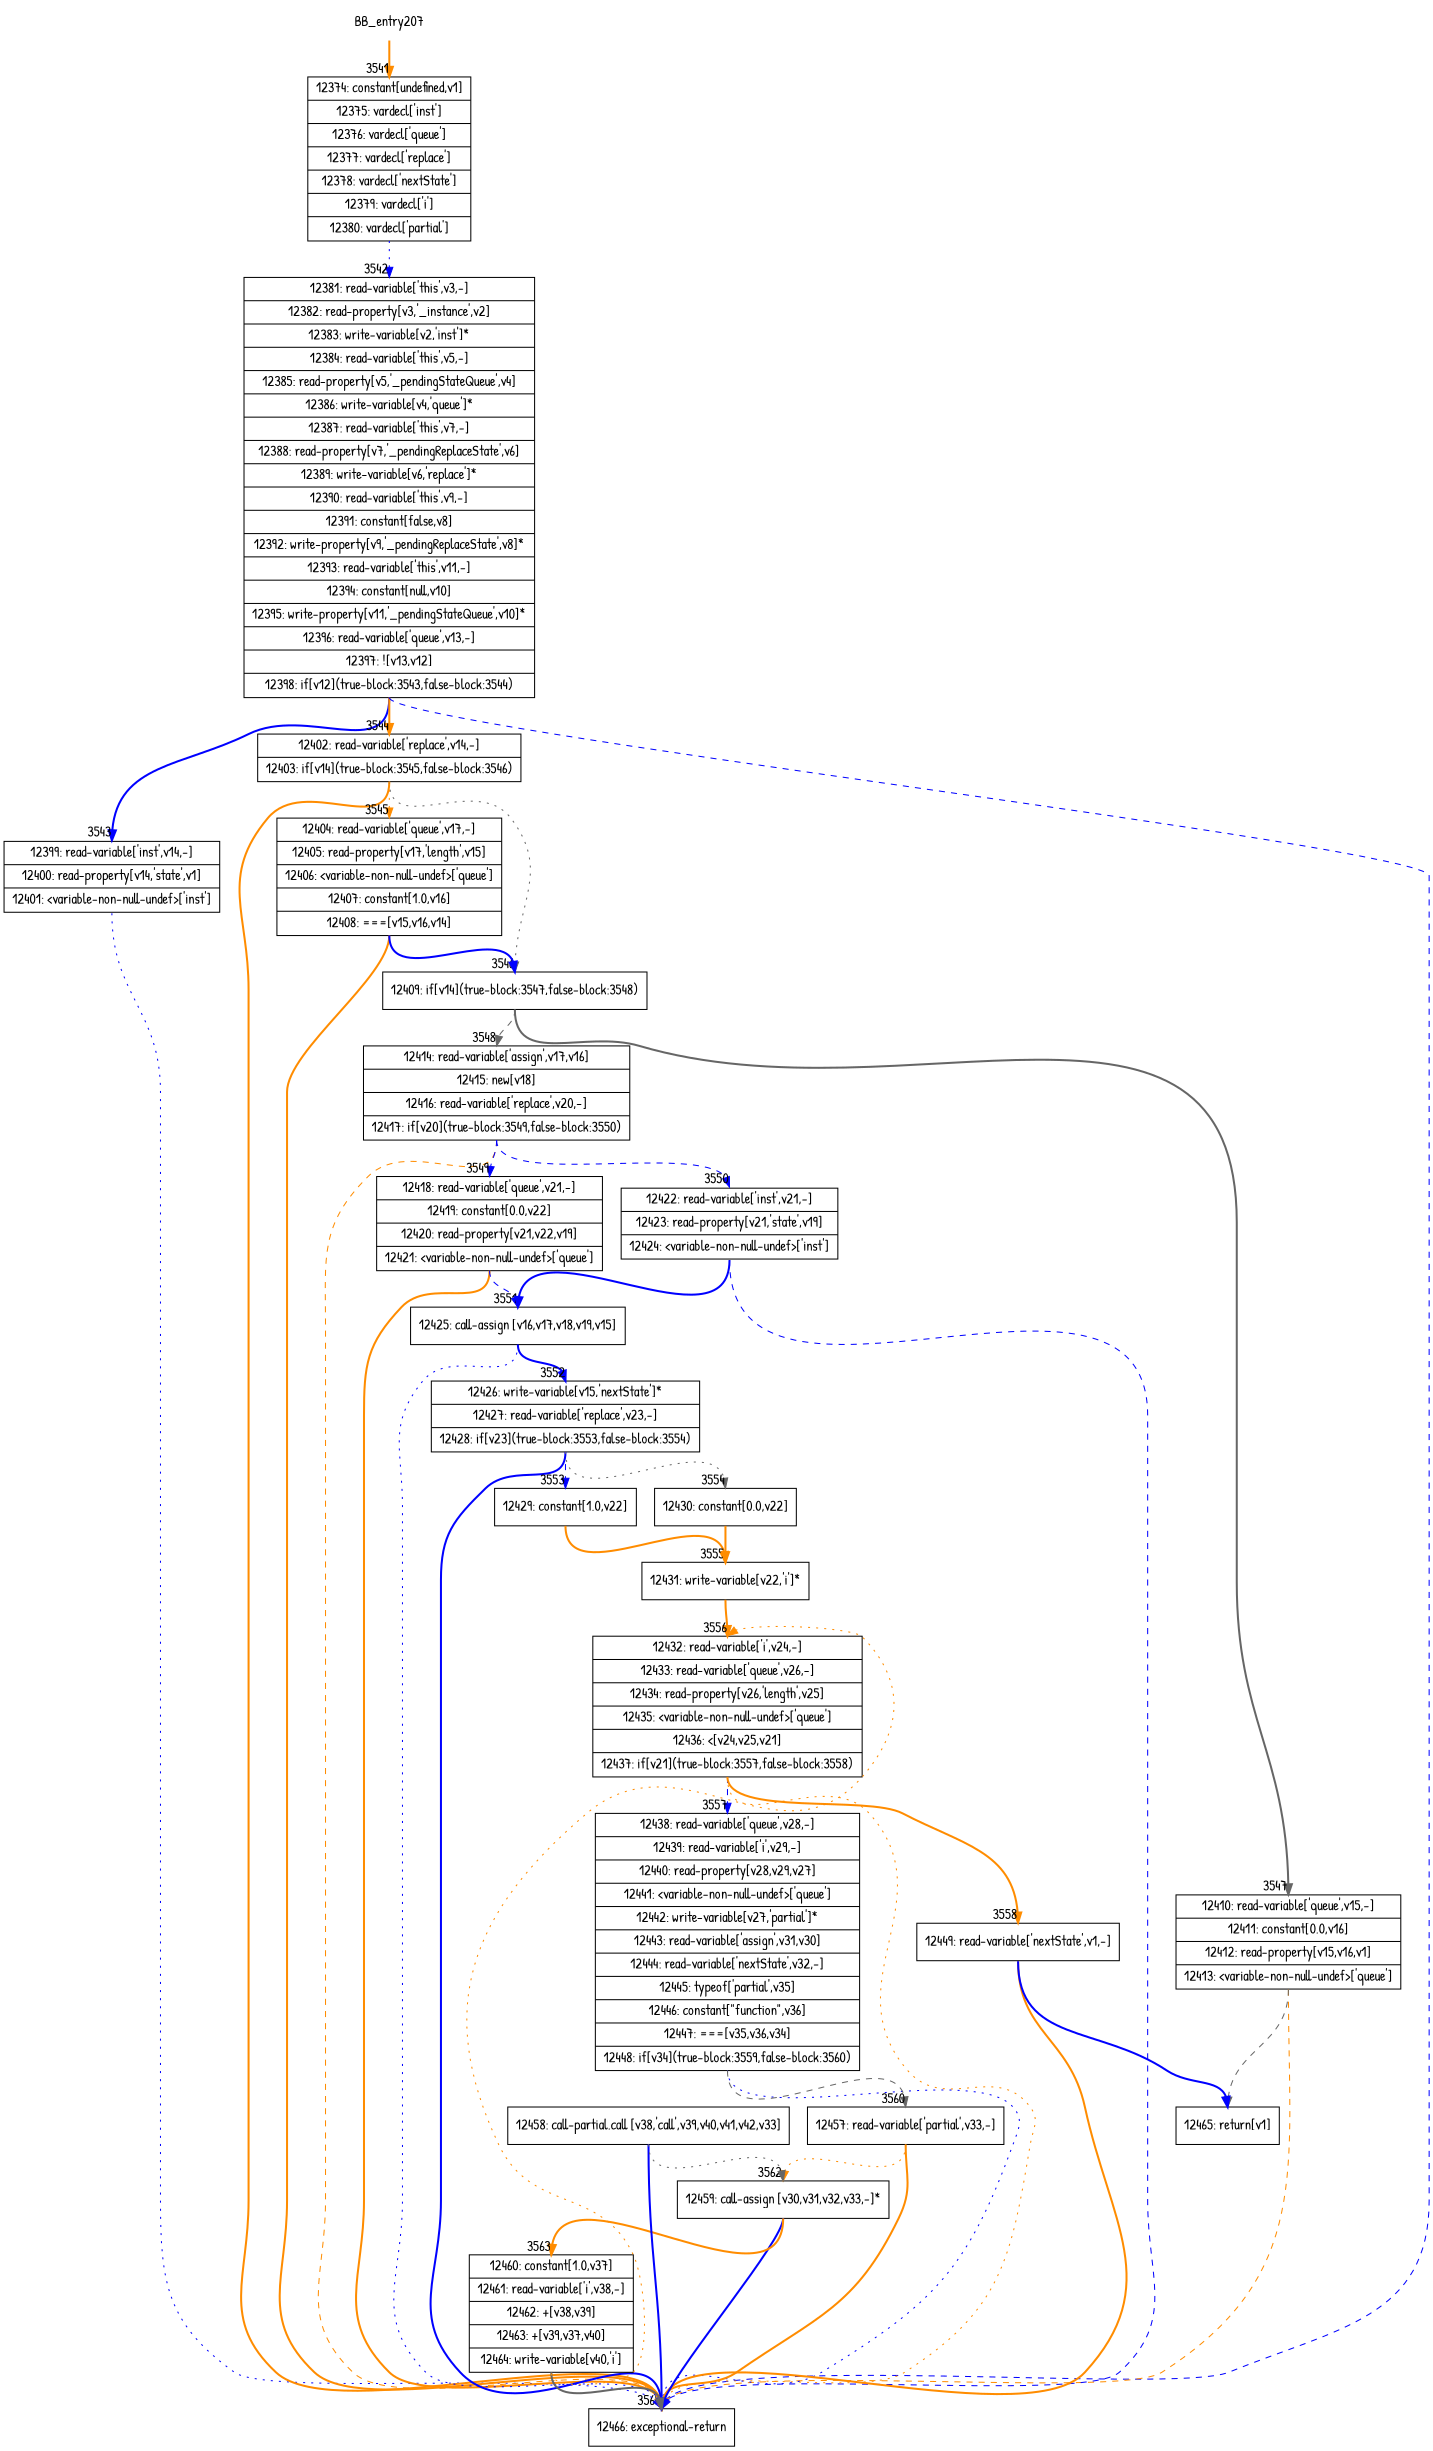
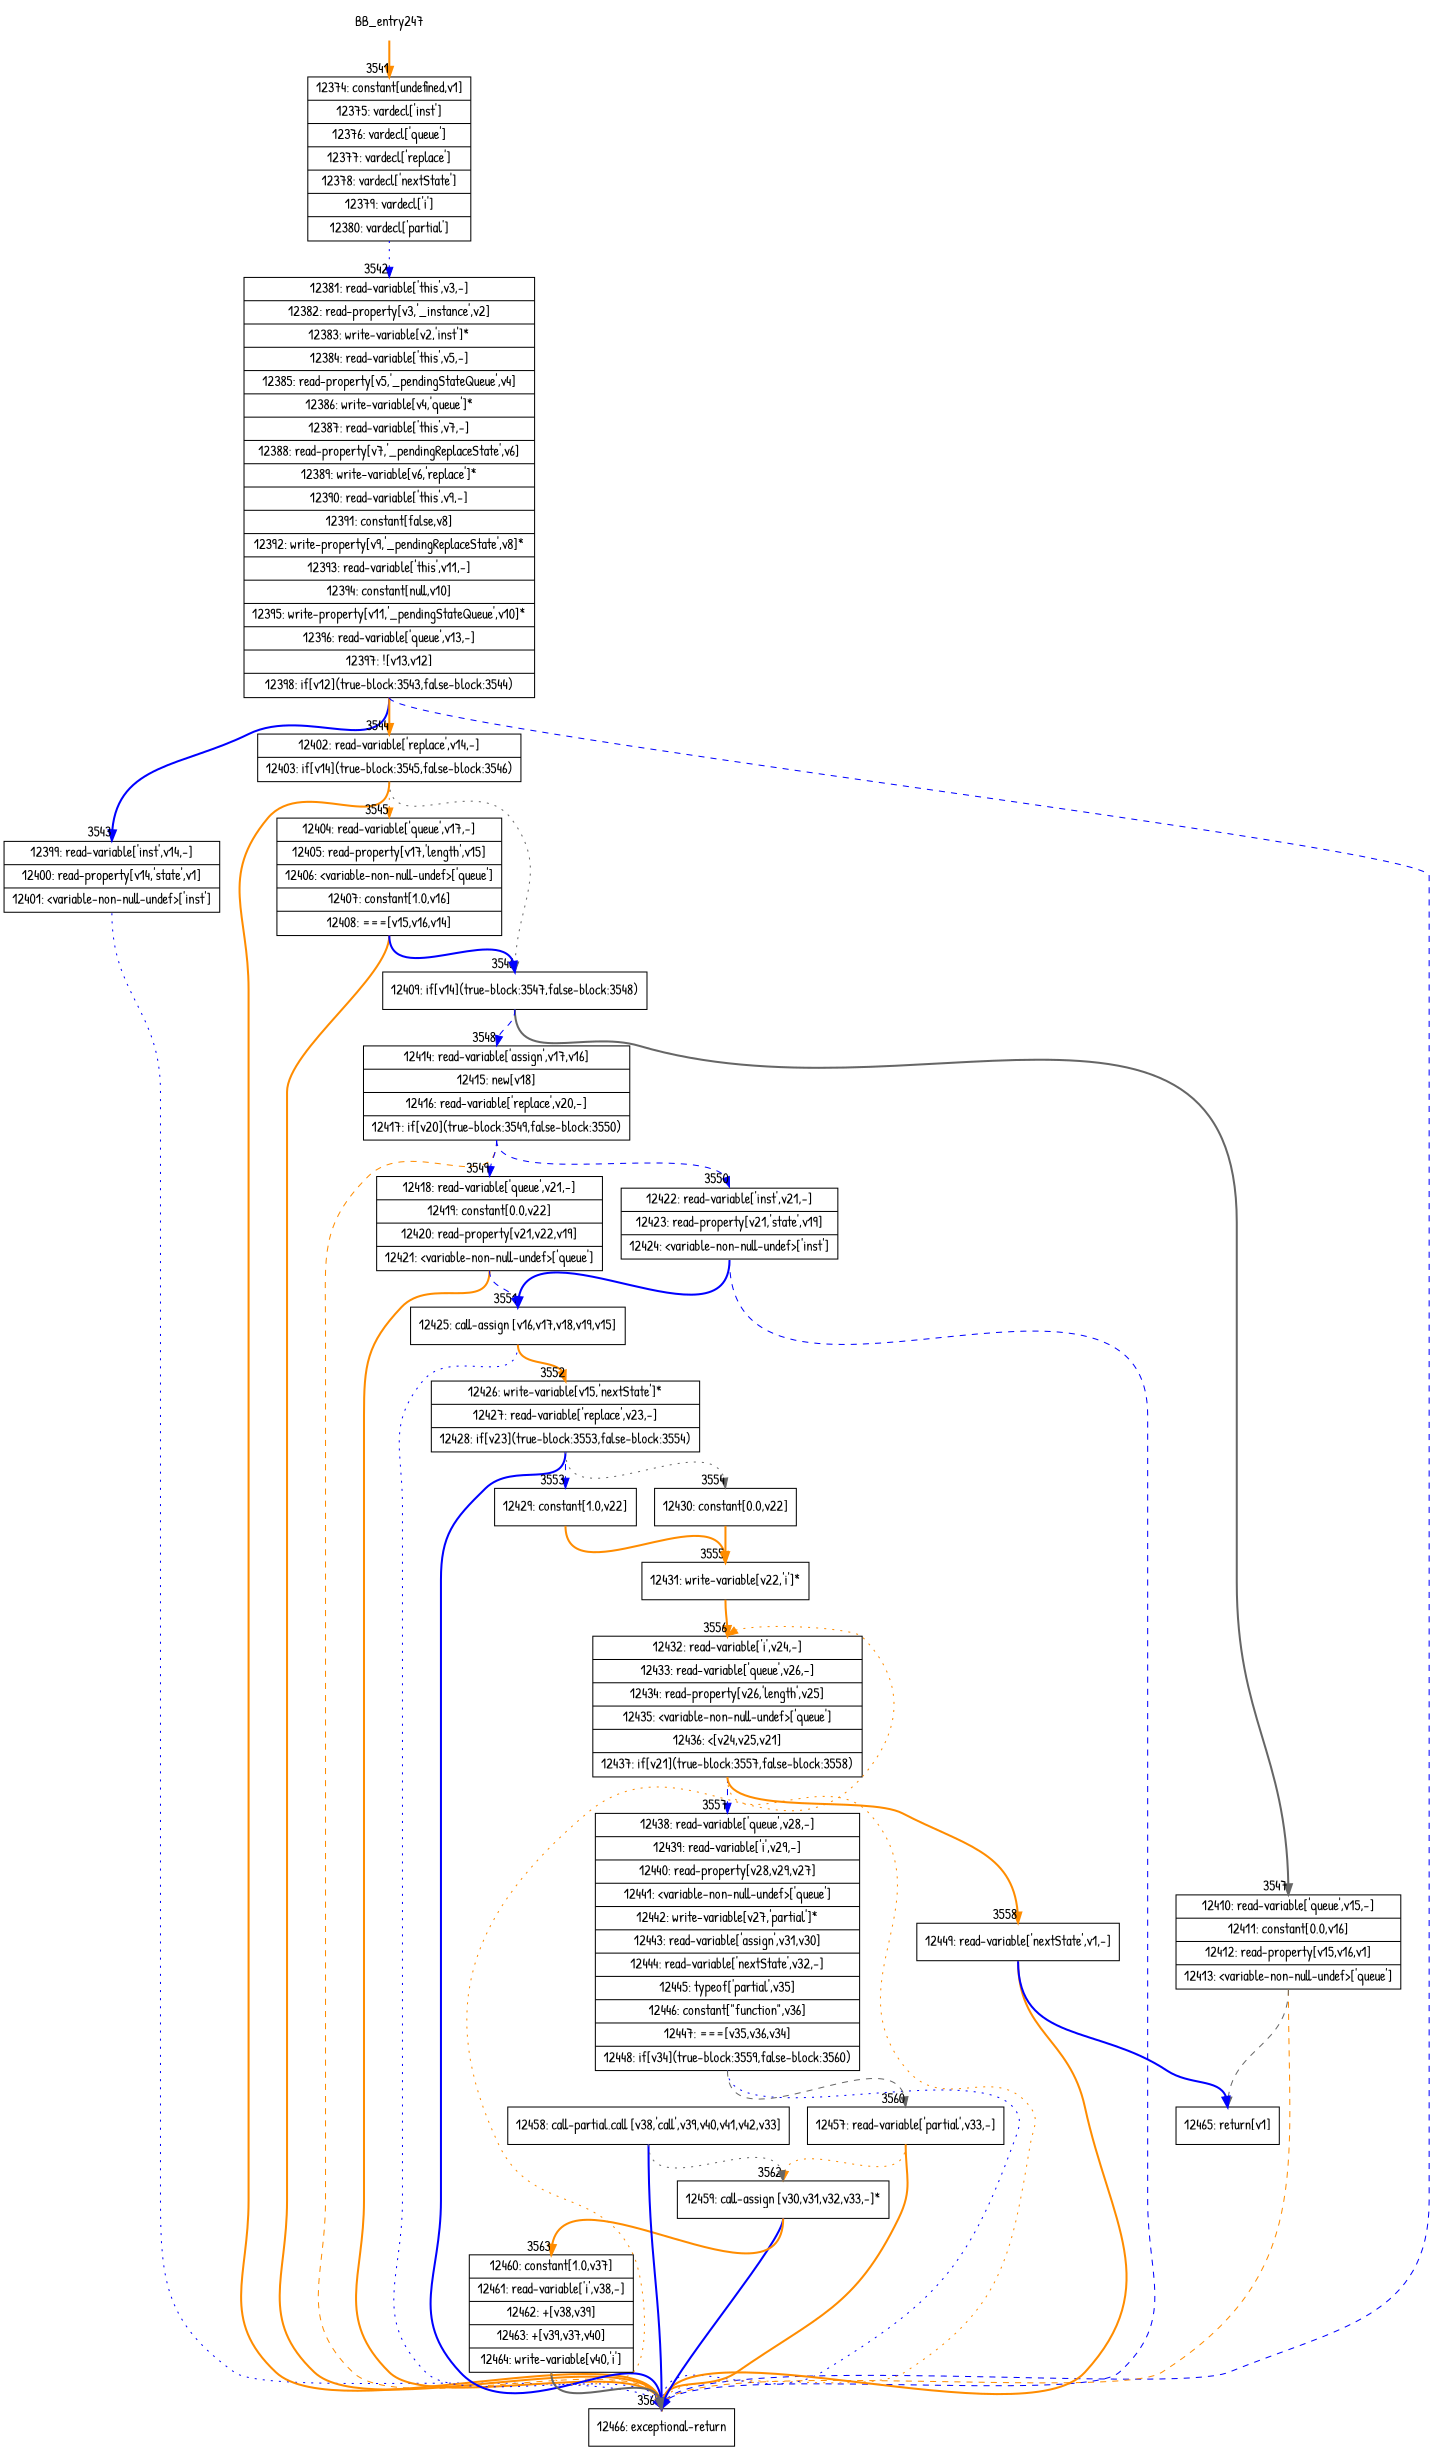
node "BB_entry207": label "BB_entry207" -> "BB_entry247"
edge "12409: if[v14](true-block:3547,false-block:3548)" -> "12414: read-variable['assign',v17,v16]": color gray40 -> blue
edge "12425: call-assign [v16,v17,v18,v19,v15]" -> "12426: write-variable[v15,'nextState']*": color blue -> darkorange
